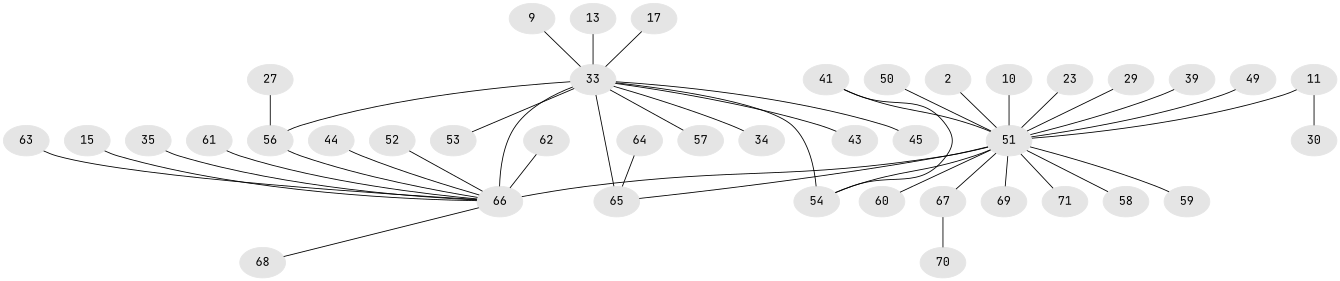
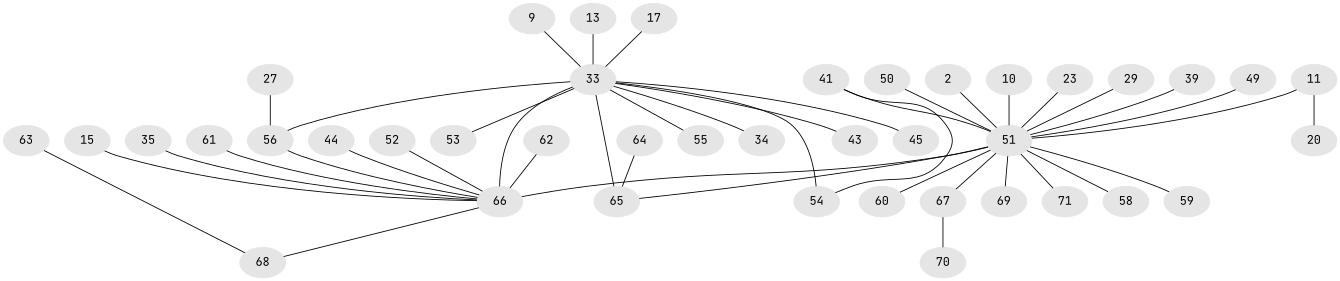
node "57": label "57" -> "55"
node "30": label "30" -> "20"
edge "51" -- "54": removed
edge "63" -- "66": now "63" -- "68"
